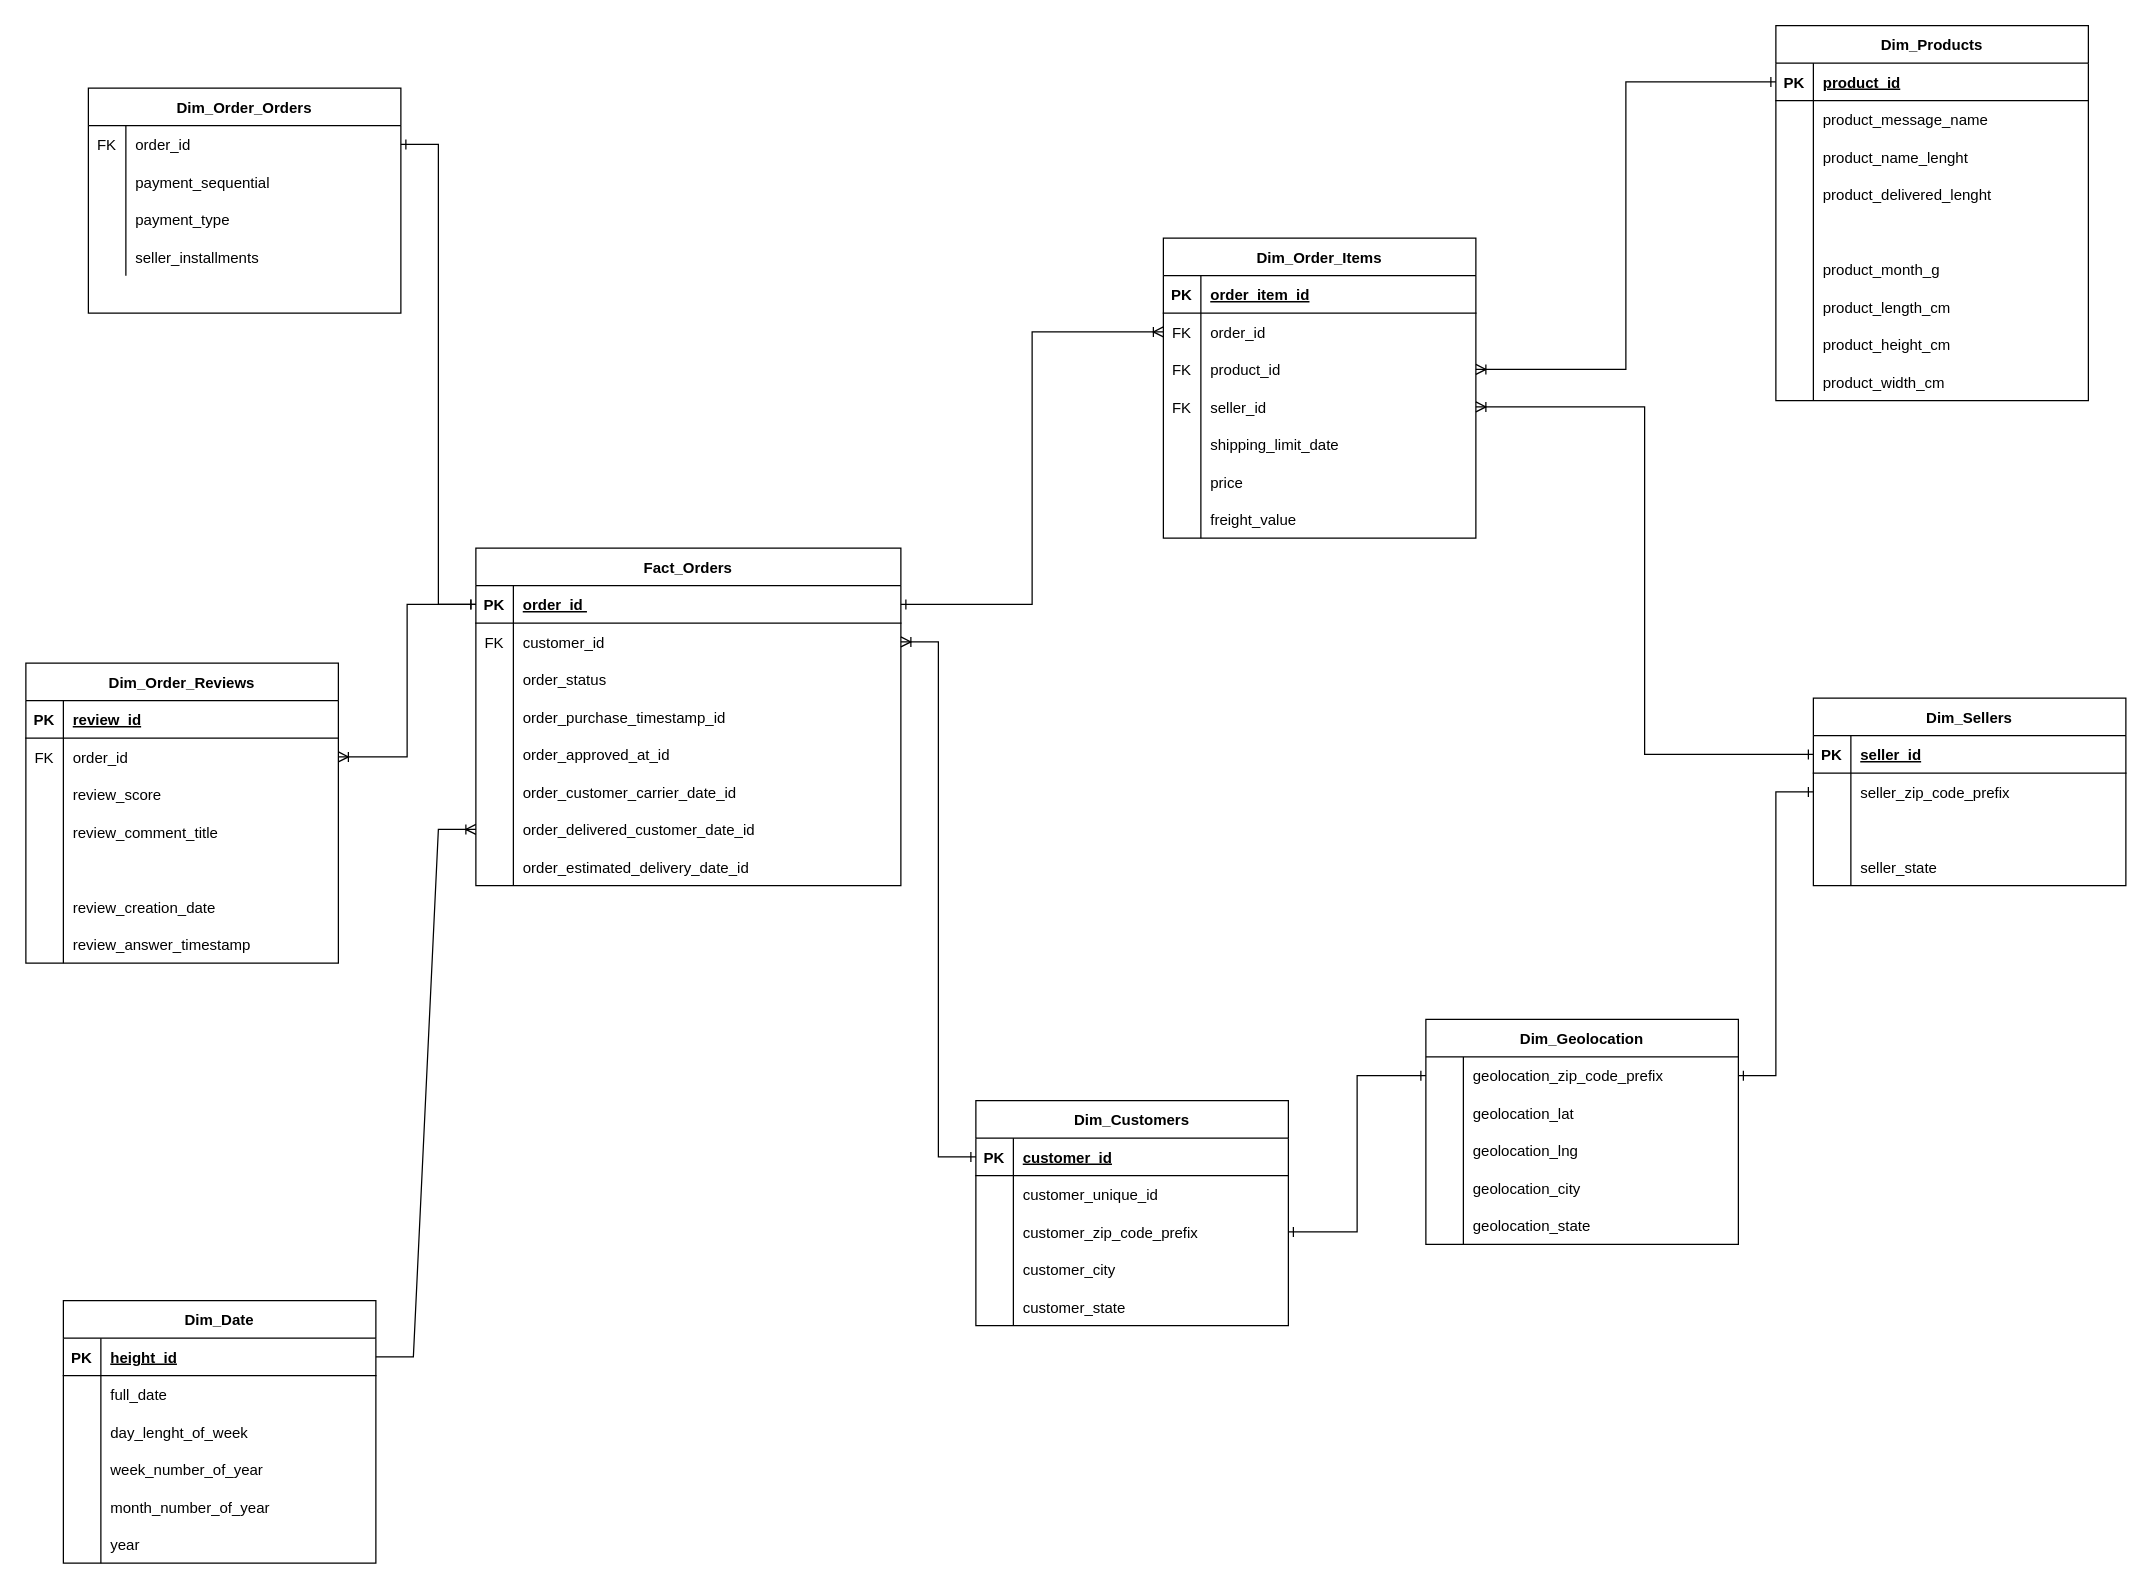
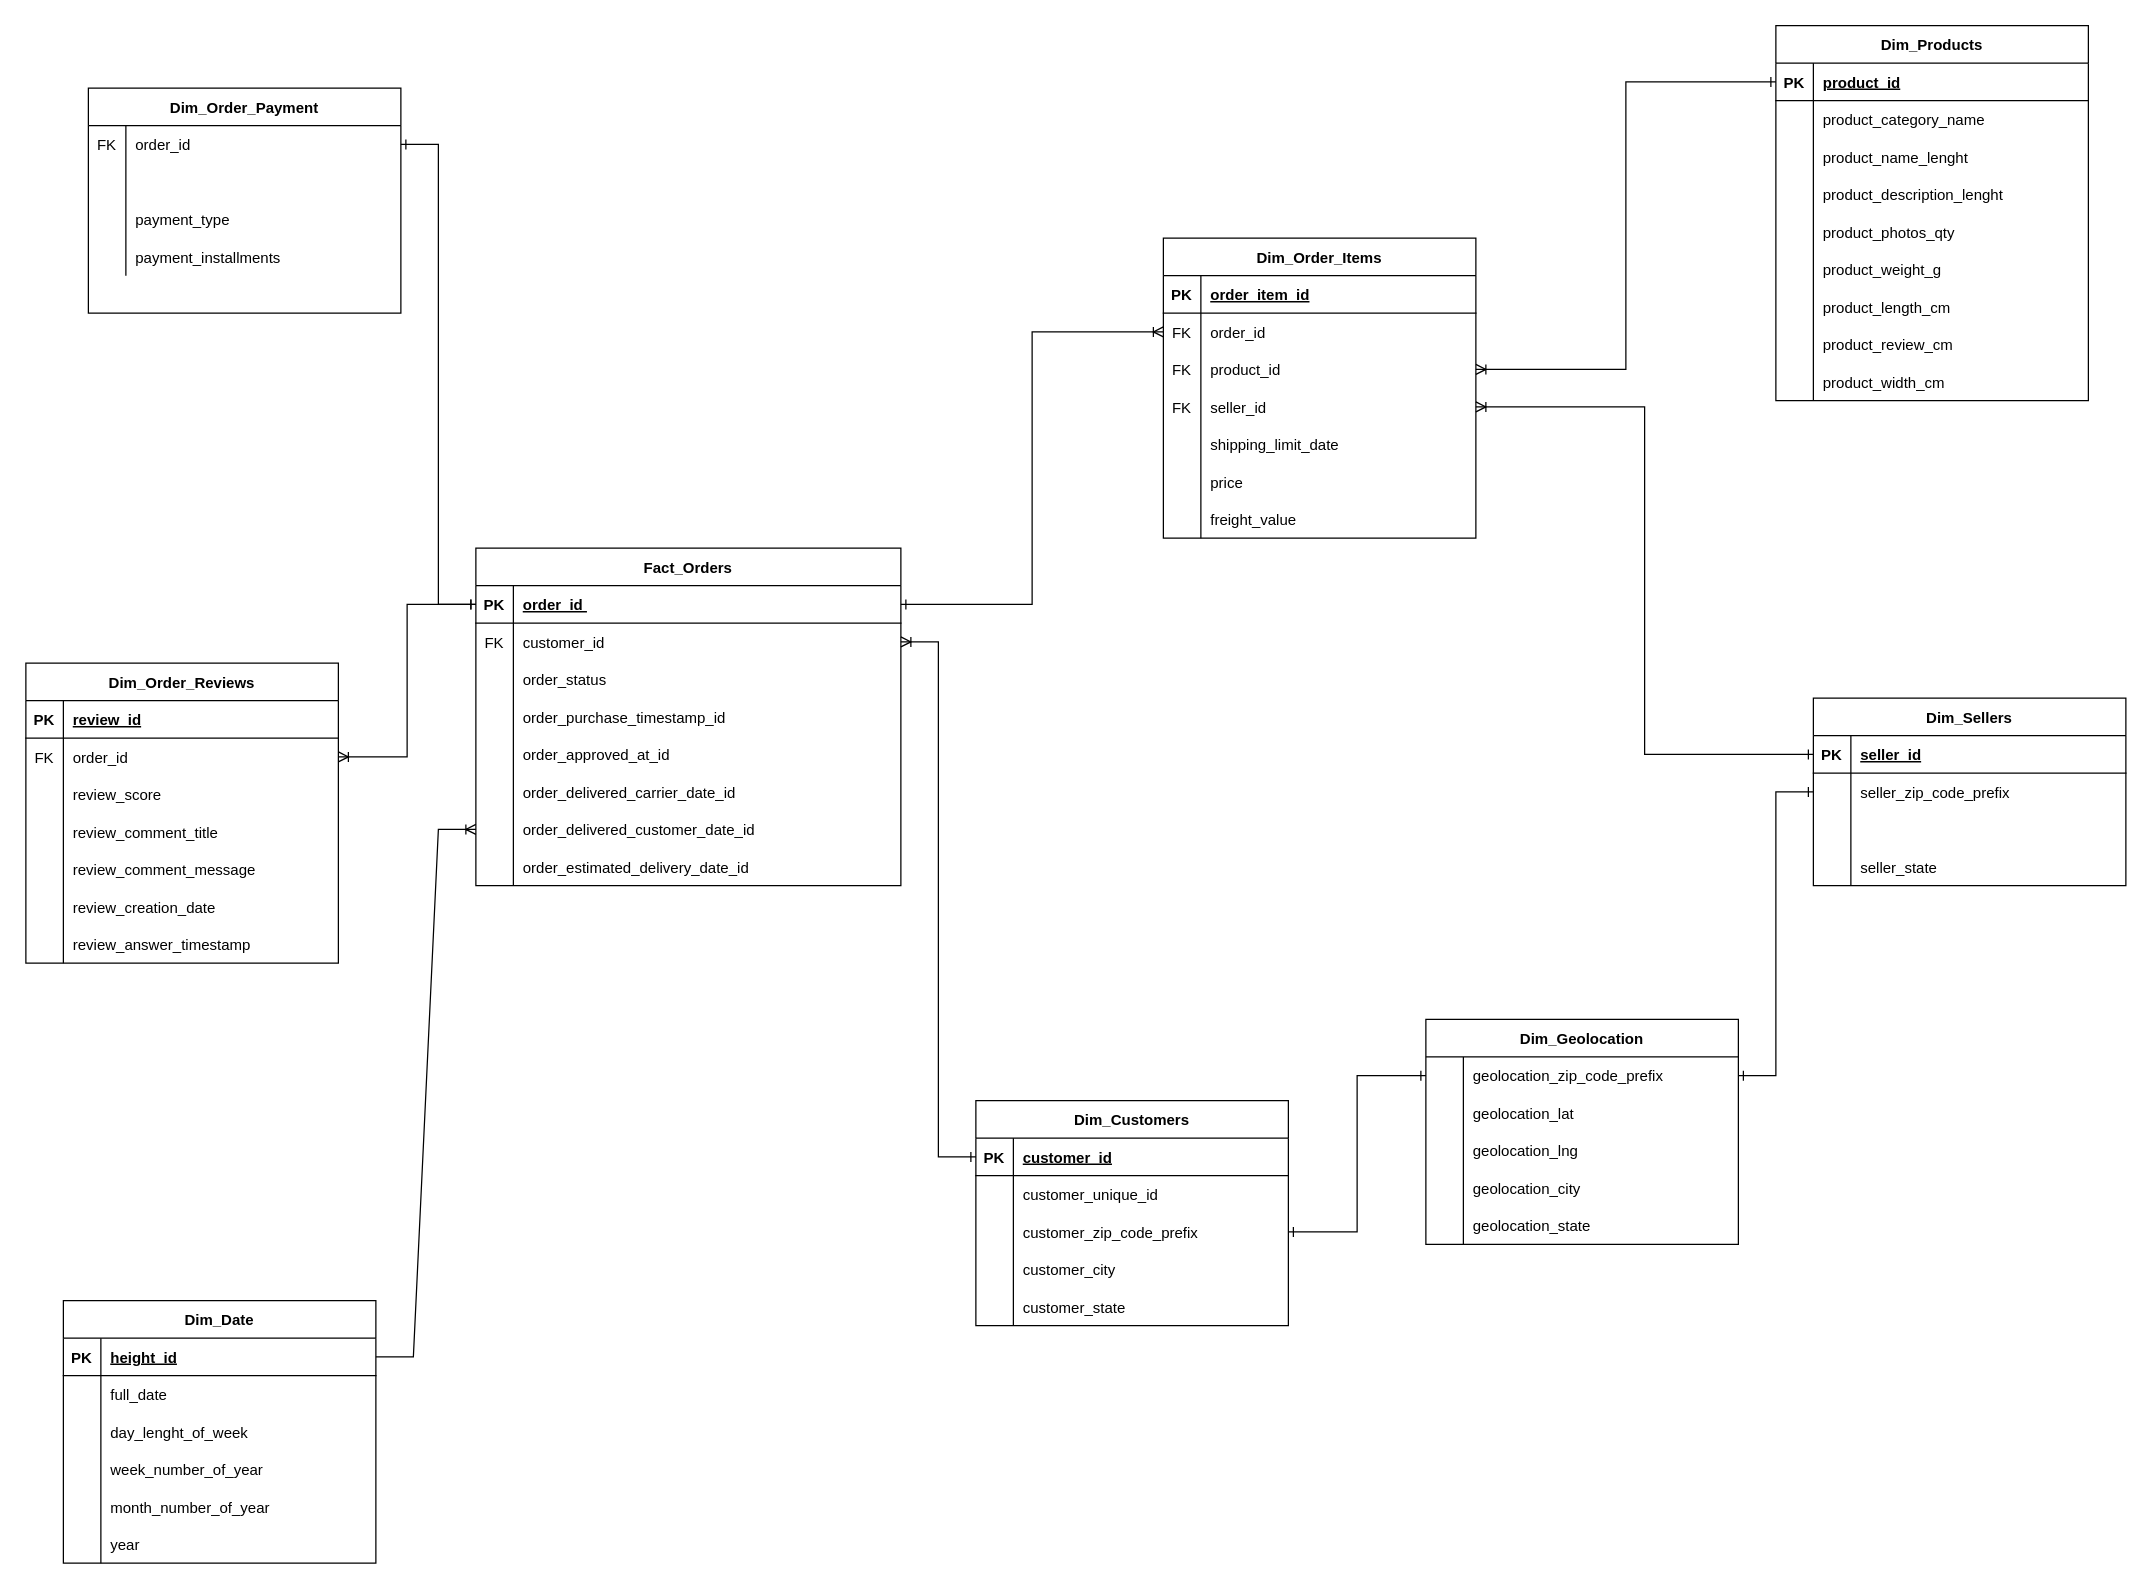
node "Dim_Order_Orders": label "Dim_Order_Orders" -> "Dim_Order_Payment"
node "product_message_name": label "product_message_name" -> "product_category_name"
node "payment_sequential": removed
node "product_delivered_lenght": label "product_delivered_lenght" -> "product_description_lenght"
node "product_photos_qty": added
node "seller_installments": label "seller_installments" -> "payment_installments"
node "product_month_g": label "product_month_g" -> "product_weight_g"
node "product_height_cm": label "product_height_cm" -> "product_review_cm"
node "order_customer_carrier_date_id": label "order_customer_carrier_date_id" -> "order_delivered_carrier_date_id"
node "review_comment_message": added
